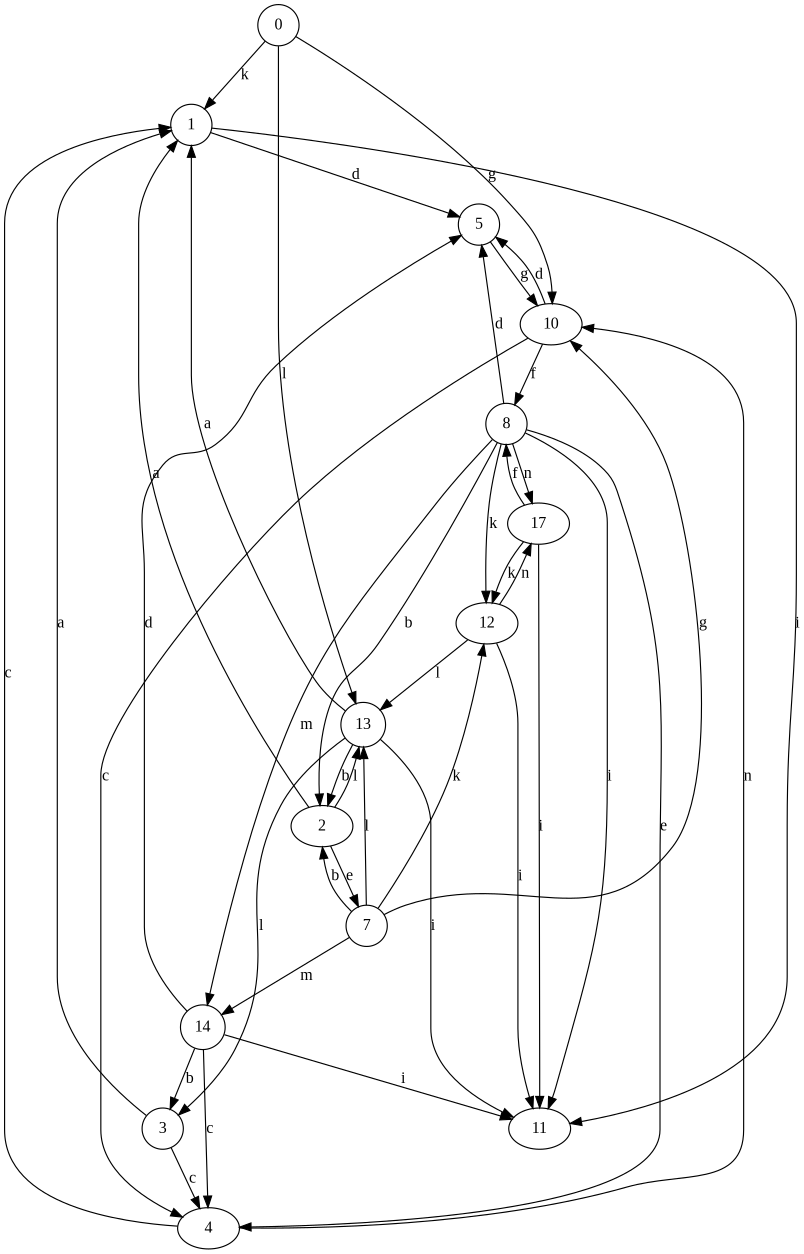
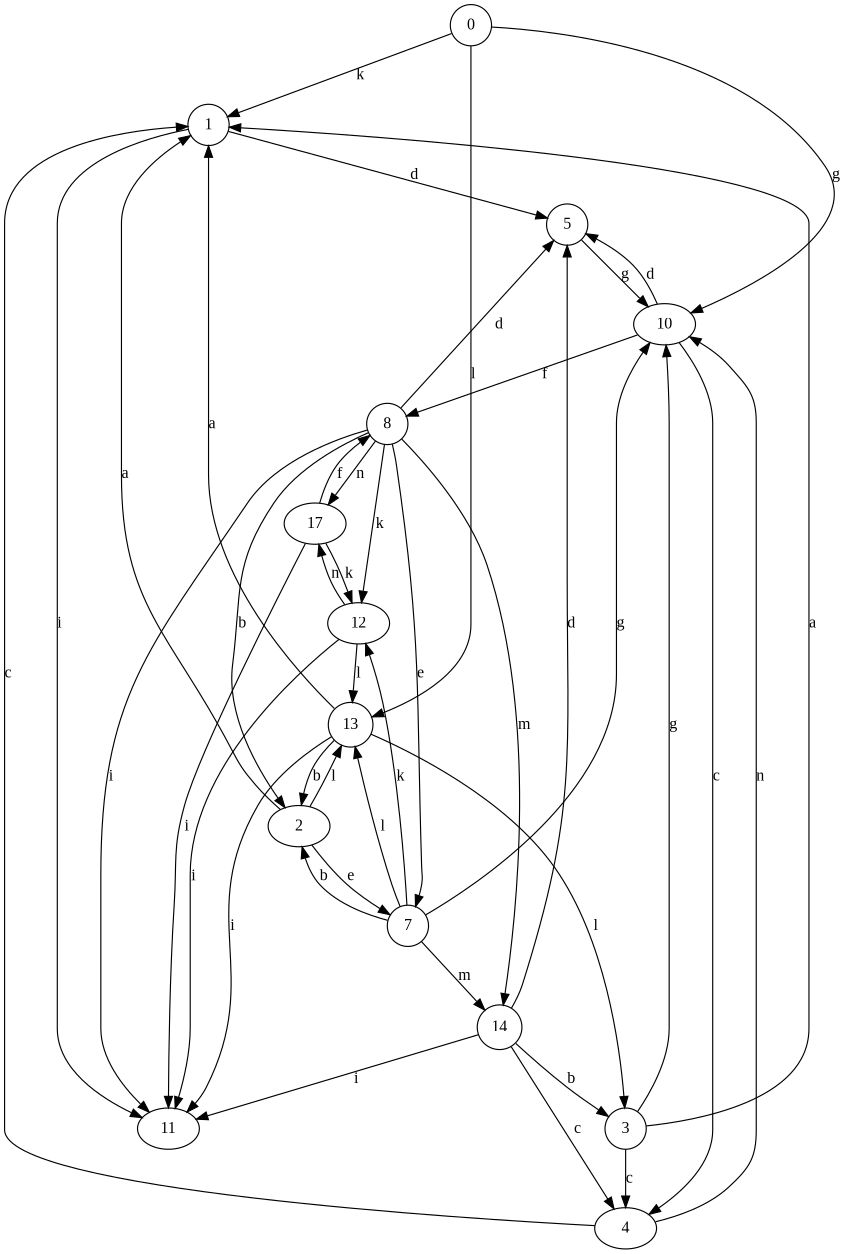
edge "3" -> "10": added, label "g"
edge "8" -> "4": now "8" -> "7"
